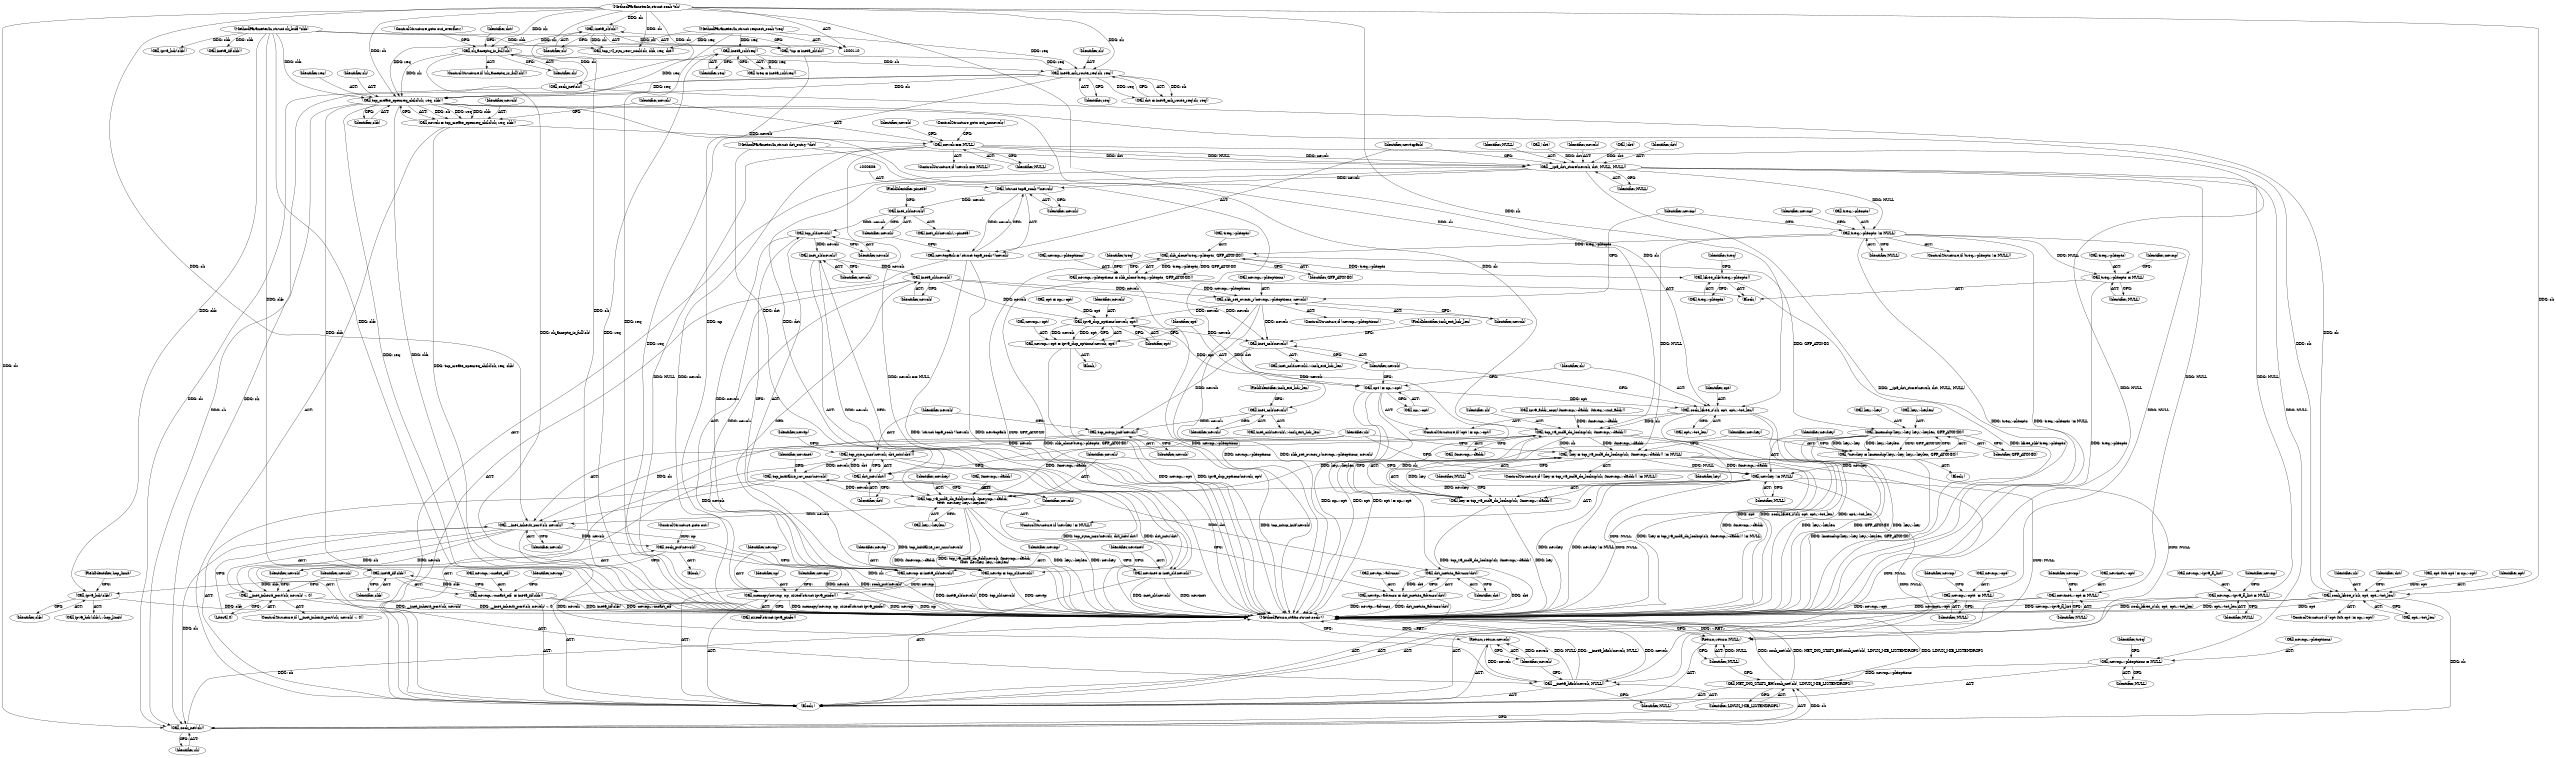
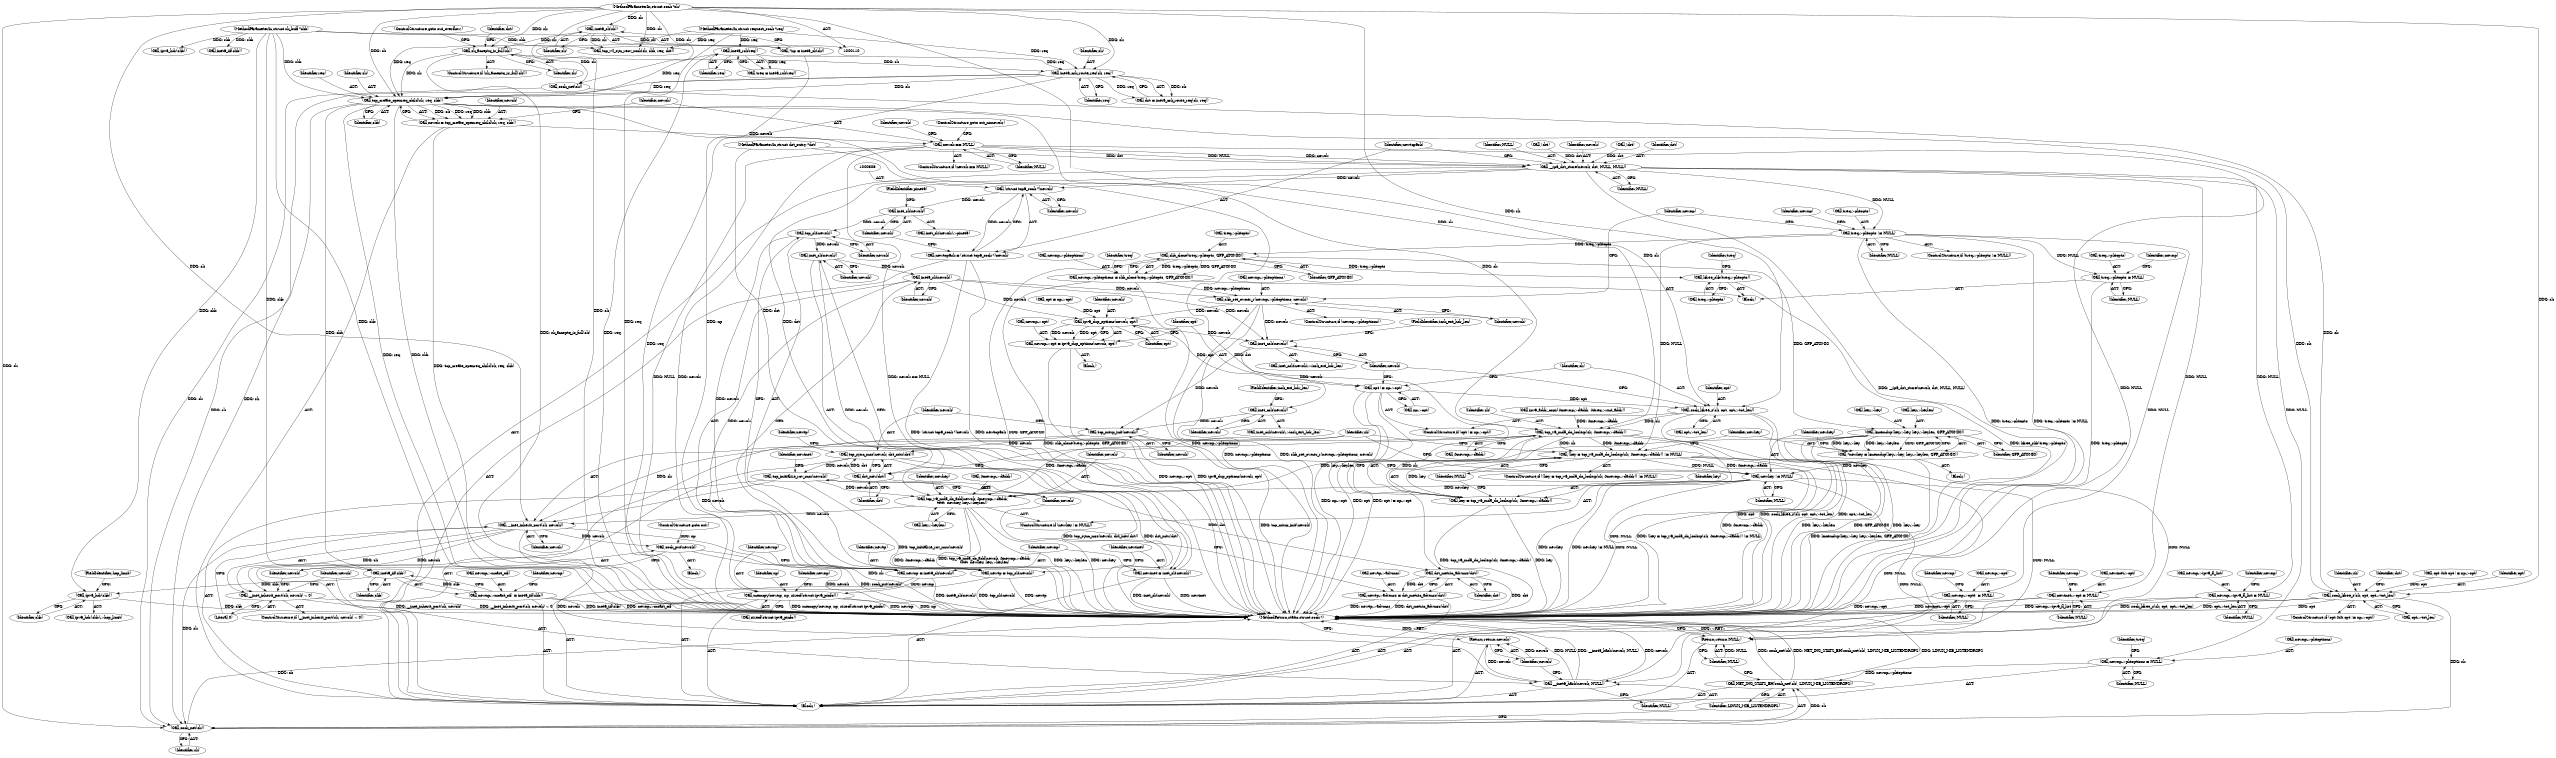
edge "(MethodParameterIn,struct request_sock *req)" -> "1000110": removed, label "AST:"
